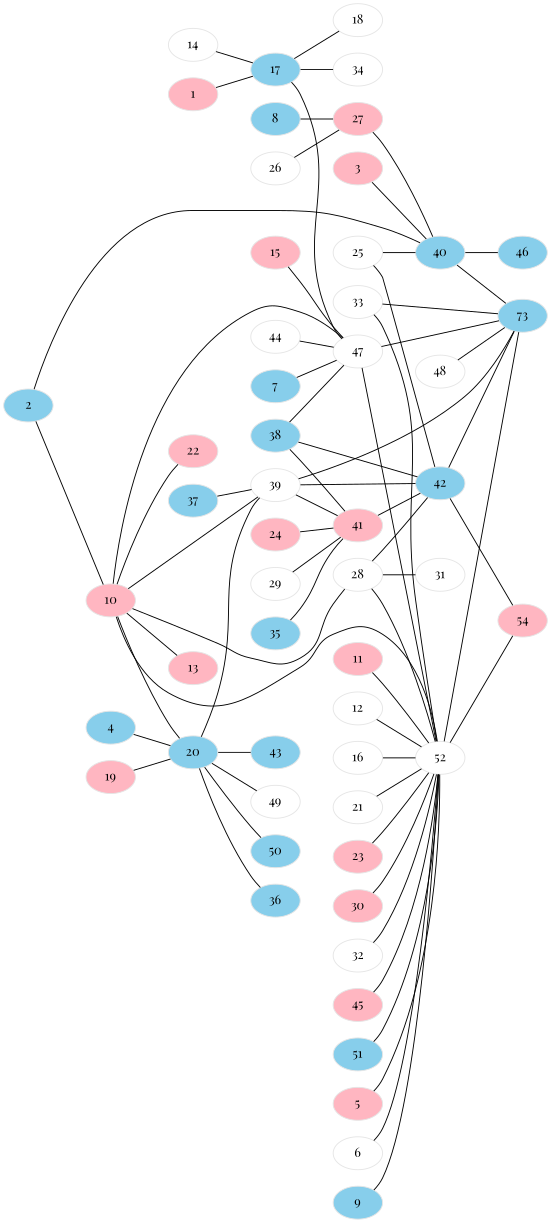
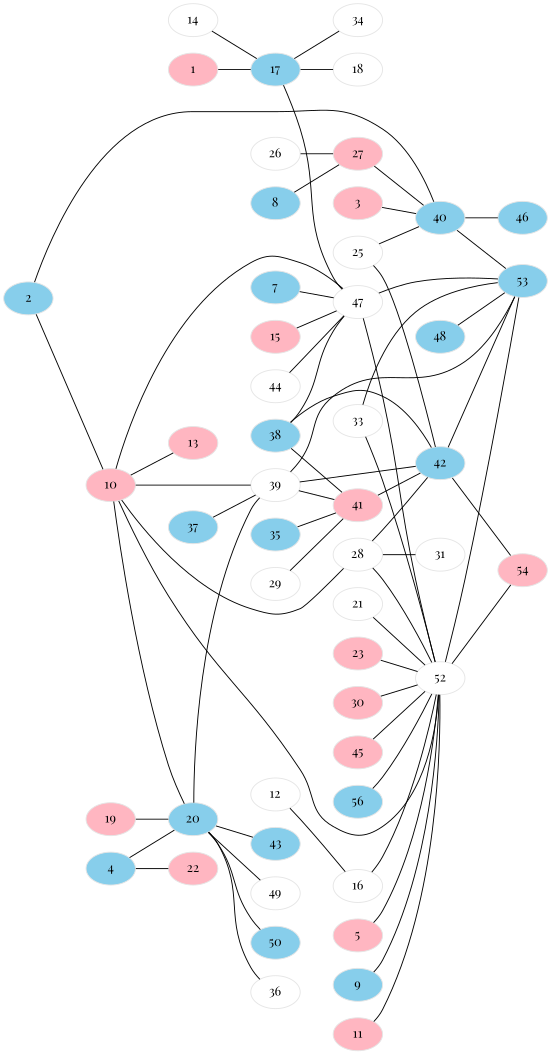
node "73": label "73" -> "53"
node "48": fillcolor white -> skyblue
edge "22" -- "10": now "22" -- "4"
node "24": removed
edge "12" -- "52": now "12" -- "16"
node "36": fillcolor skyblue -> white
node "32": removed
node "51": label "51" -> "56"
node "6": removed
